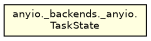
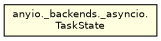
node "anyio._backends._anyio. TaskState": label "anyio._backends._anyio. TaskState" -> "anyio._backends._asyncio. TaskState"
